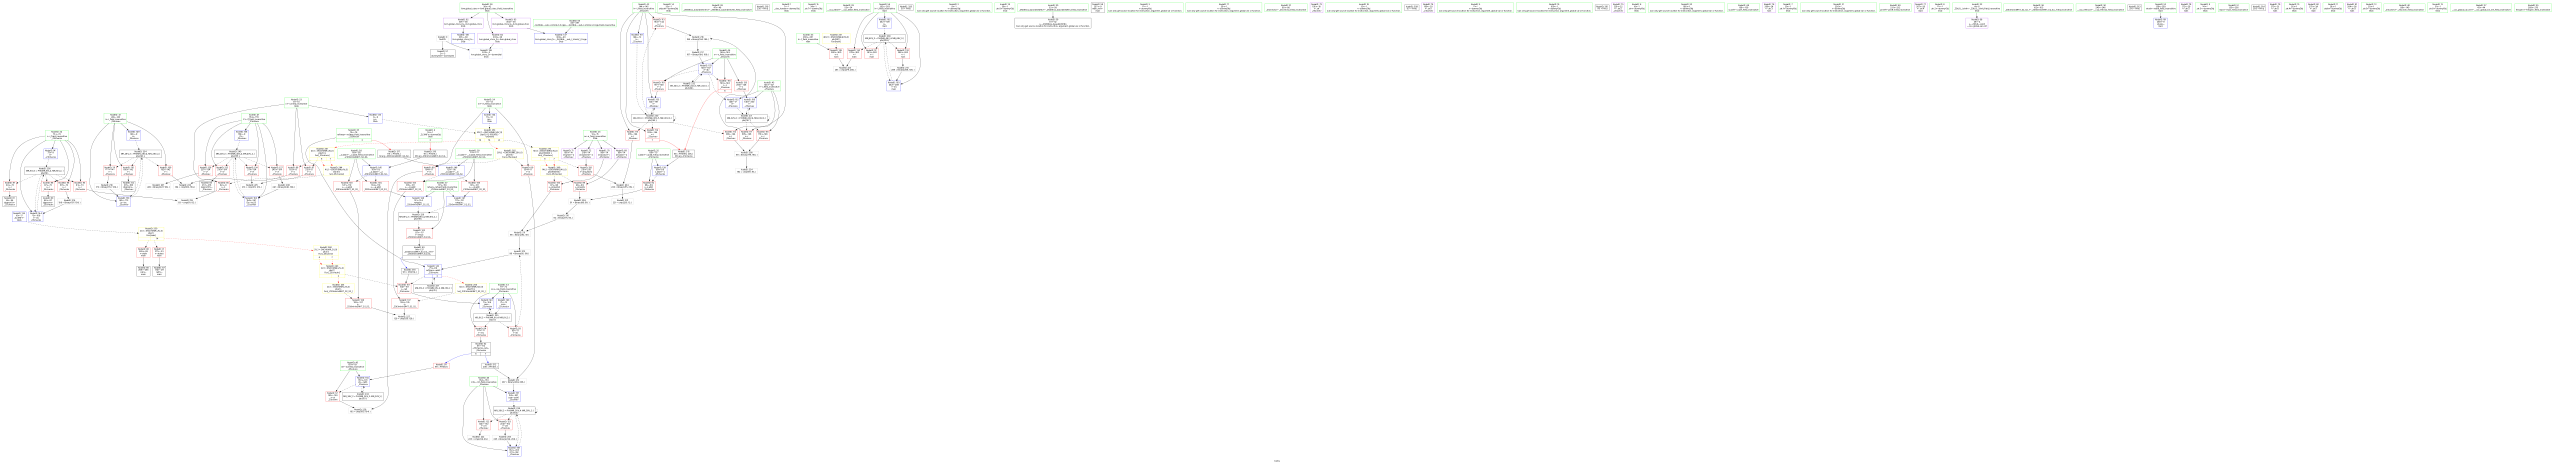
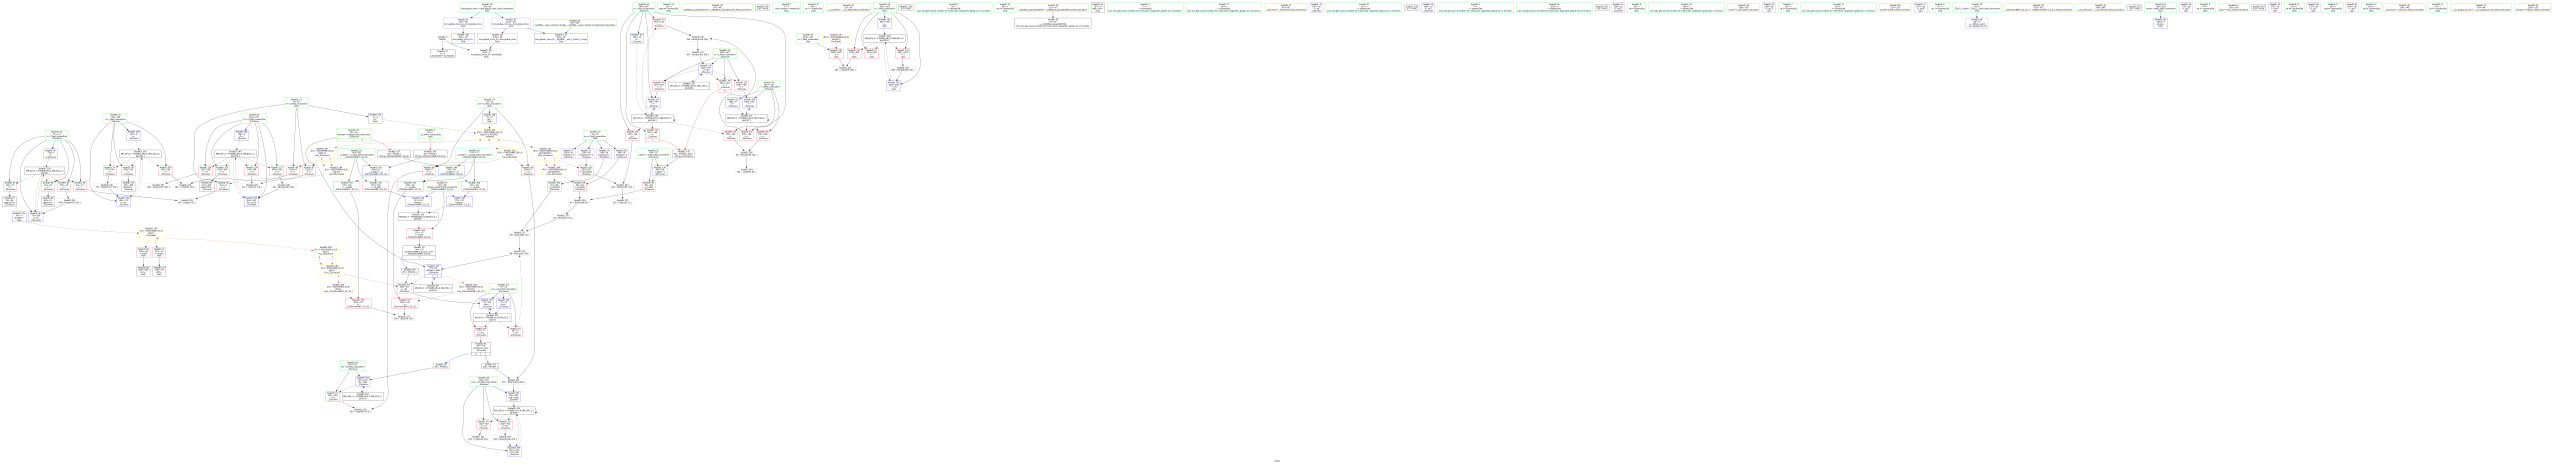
edge "NodeID: 26" -> "NodeID: 84": now "NodeID: 83" -> "NodeID: 84"
edge "NodeID: 153" -> "NodeID: 152": now "NodeID: 153" -> "NodeID: 120"
